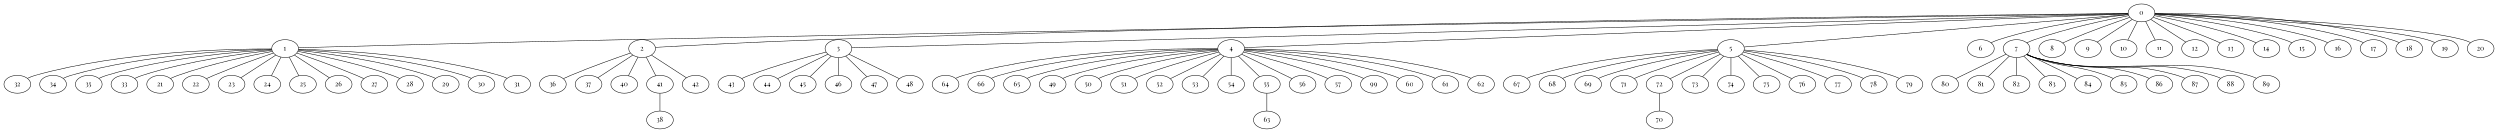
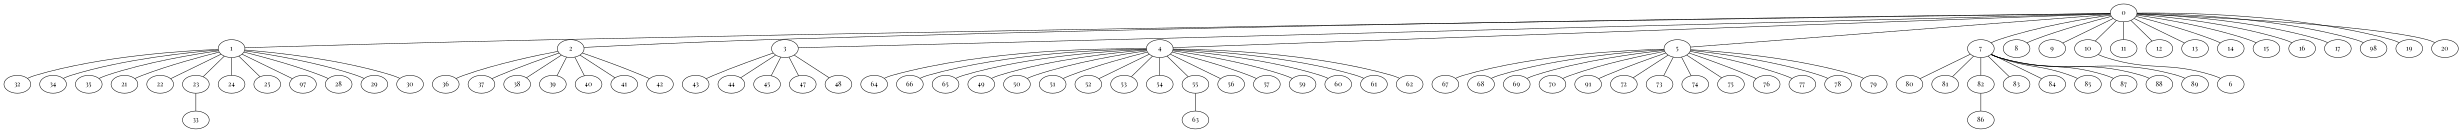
edge "0" -- "6": now "10" -- "6"
node "18": label "18" -> "98"
edge "1" -- "33": now "23" -- "33"
edge "7" -- "86": now "82" -- "86"
node "26": removed
node "27": label "27" -> "97"
node "31": removed
node "39": added
node "46": removed
node "99": label "99" -> "59"
node "71": label "71" -> "91"
edge "41" -- "38": now "2" -- "38"
edge "72" -- "70": now "5" -- "70"
